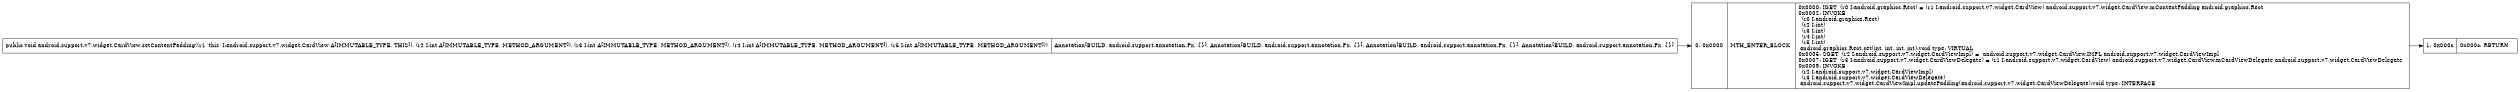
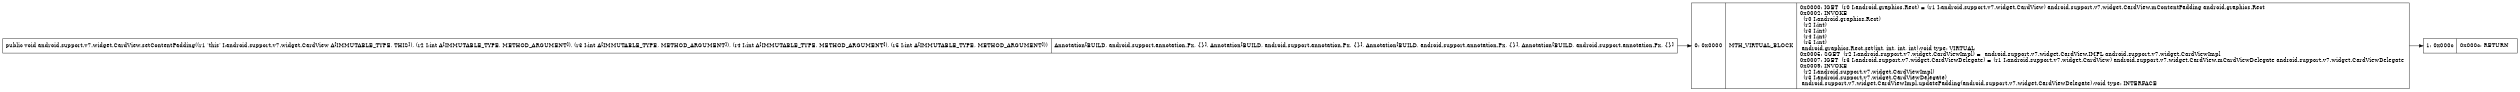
node "0: 0x0000": text "MTH_ENTER_BLOCK" -> "MTH_VIRTUAL_BLOCK"
